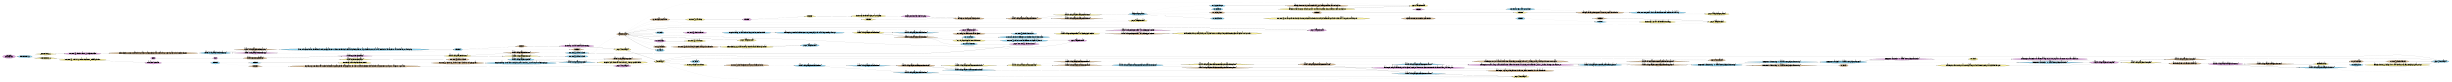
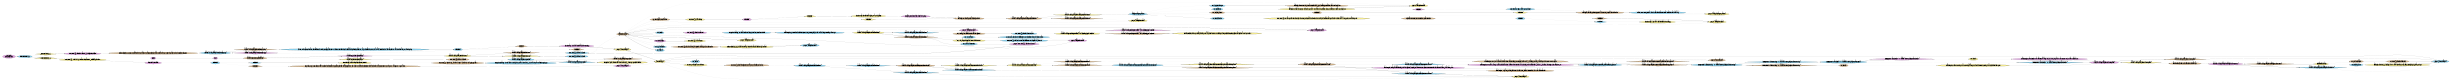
node "You: Try the handle.": fillcolor tan -> skyblue
node "Drama: Tired. Controlled.": label "Drama: Tired. Controlled." -> "The: Tired. Controlled."
